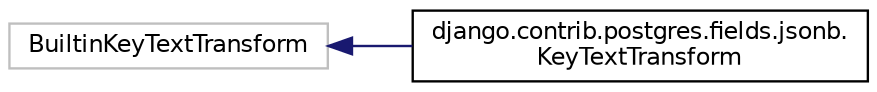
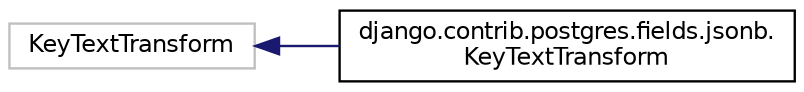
node "BuiltinKeyTextTransform": label "BuiltinKeyTextTransform" -> "KeyTextTransform"
